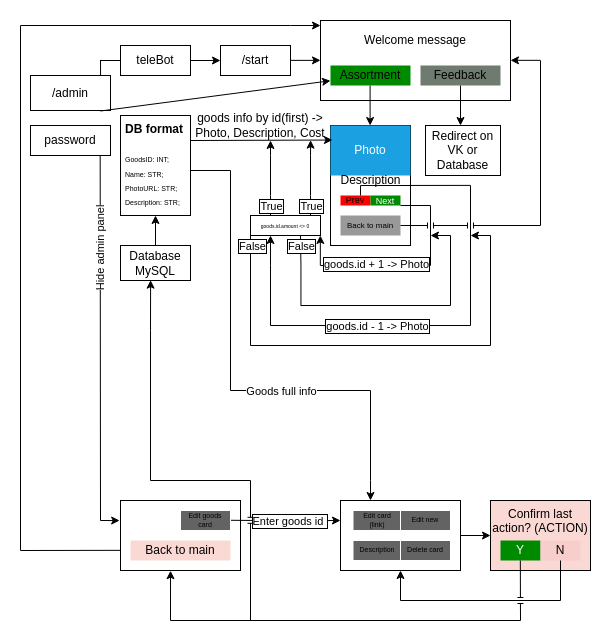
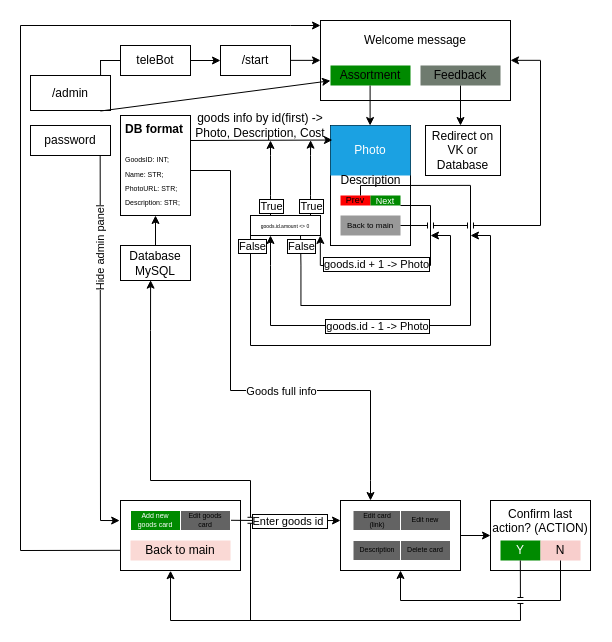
node "Add new goods card": added
node "Confirm last action? (ACTION)": fillcolor #fad9d5 -> #ffffff
